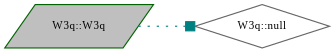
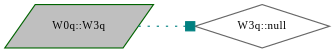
node "W3q::W3q": label "W3q::W3q" -> "W0q::W3q"
